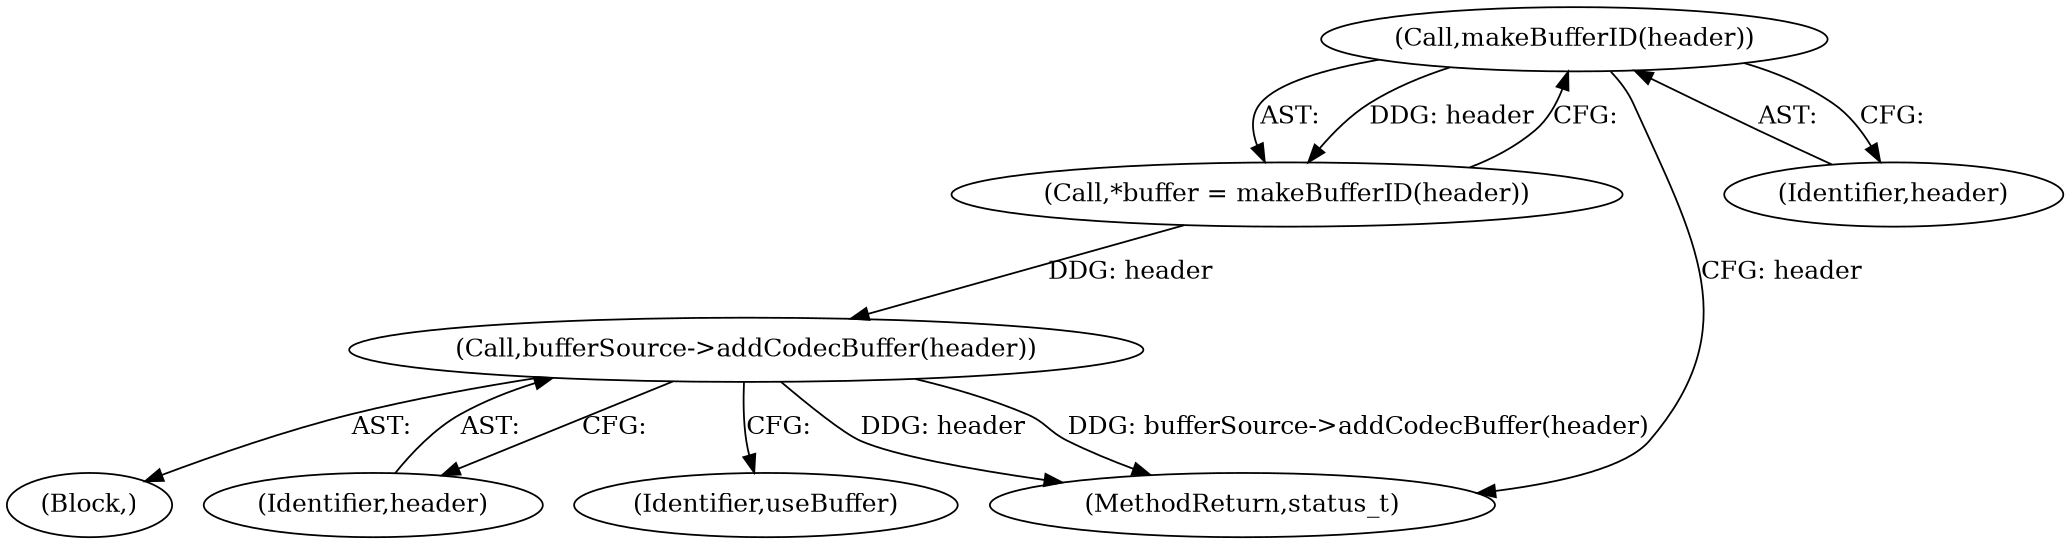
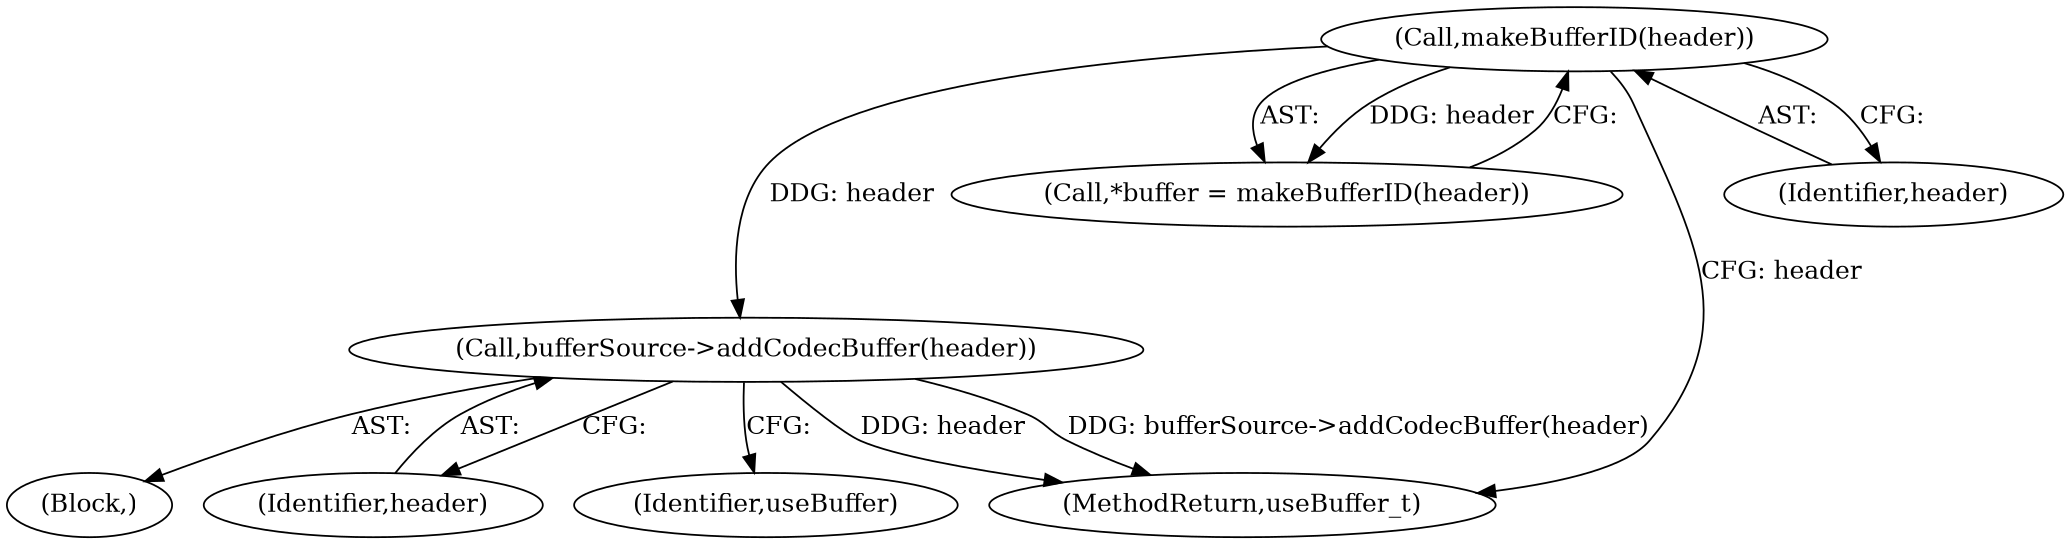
edge "(Call,*buffer = makeBufferID(header))" -> "(Call,bufferSource->addCodecBuffer(header))": now "(Call,makeBufferID(header))" -> "(Call,bufferSource->addCodecBuffer(header))"
node "(MethodReturn,status_t)": label "(MethodReturn,status_t)" -> "(MethodReturn,useBuffer_t)"
